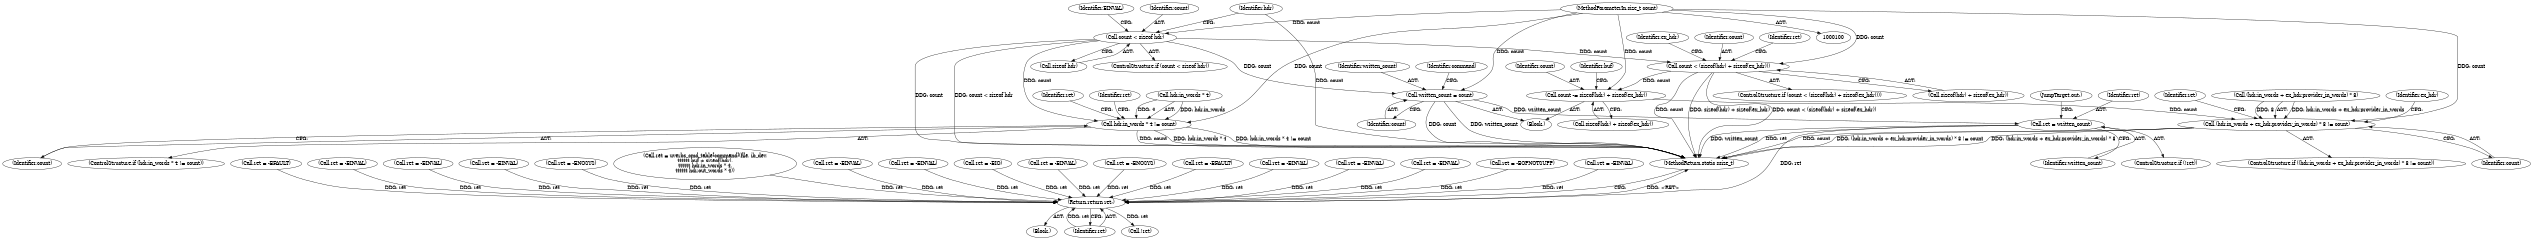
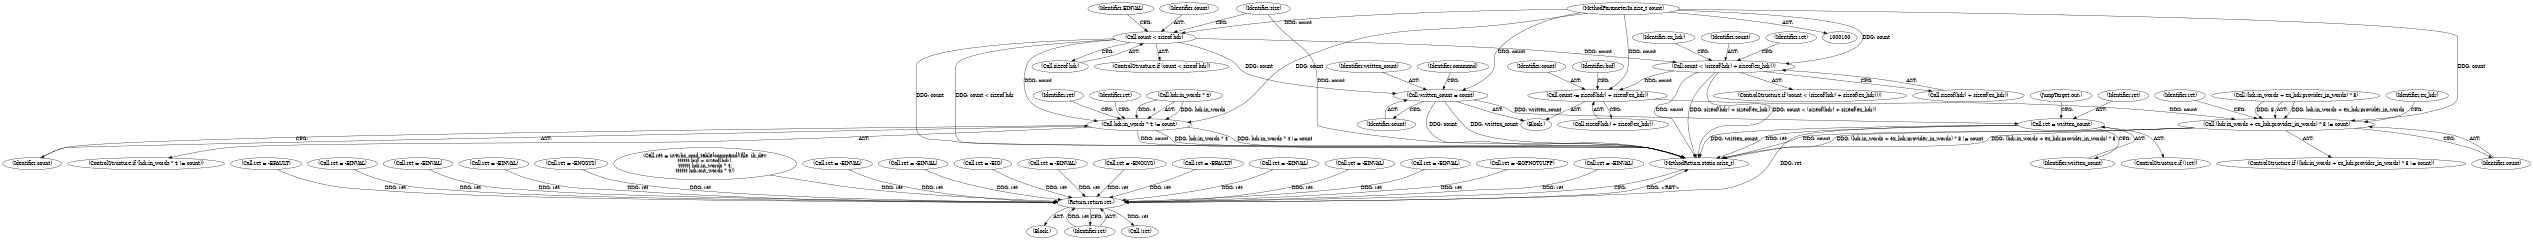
node "(Identifier,hdr)": label "(Identifier,hdr)" -> "(Identifier,size)"
